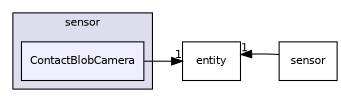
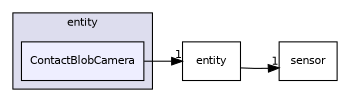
cluster "sensor": label "sensor" -> "entity"
edge "sensor" -> "entity": reversed
